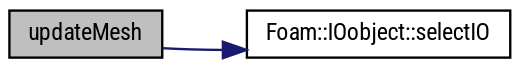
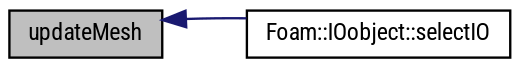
edge "updateMesh" -> "Foam::IOobject::selectIO": reversed
